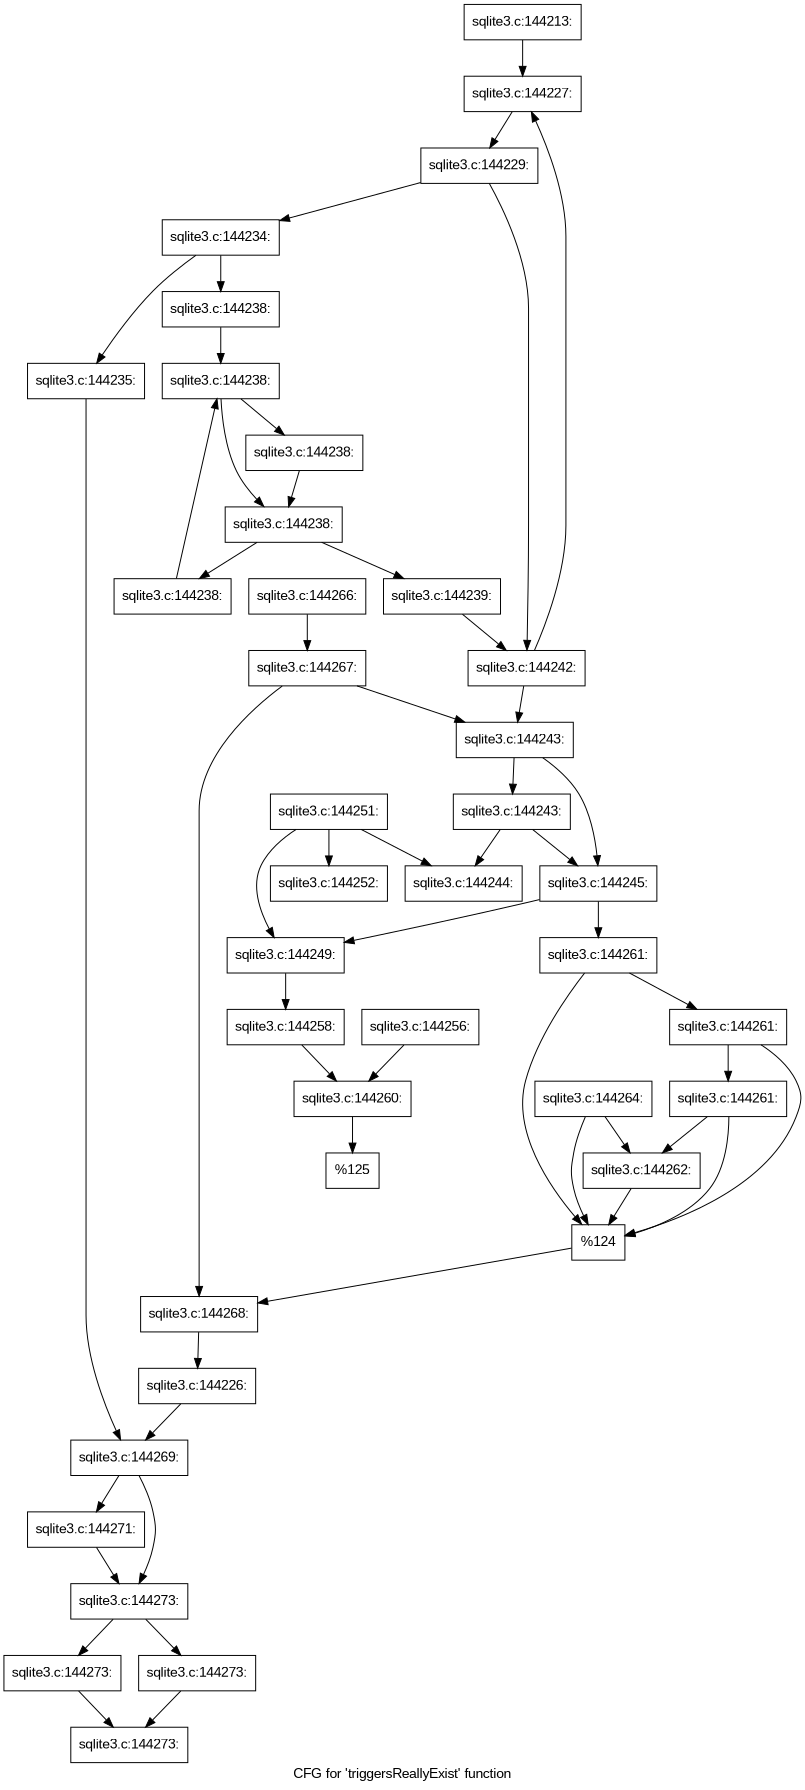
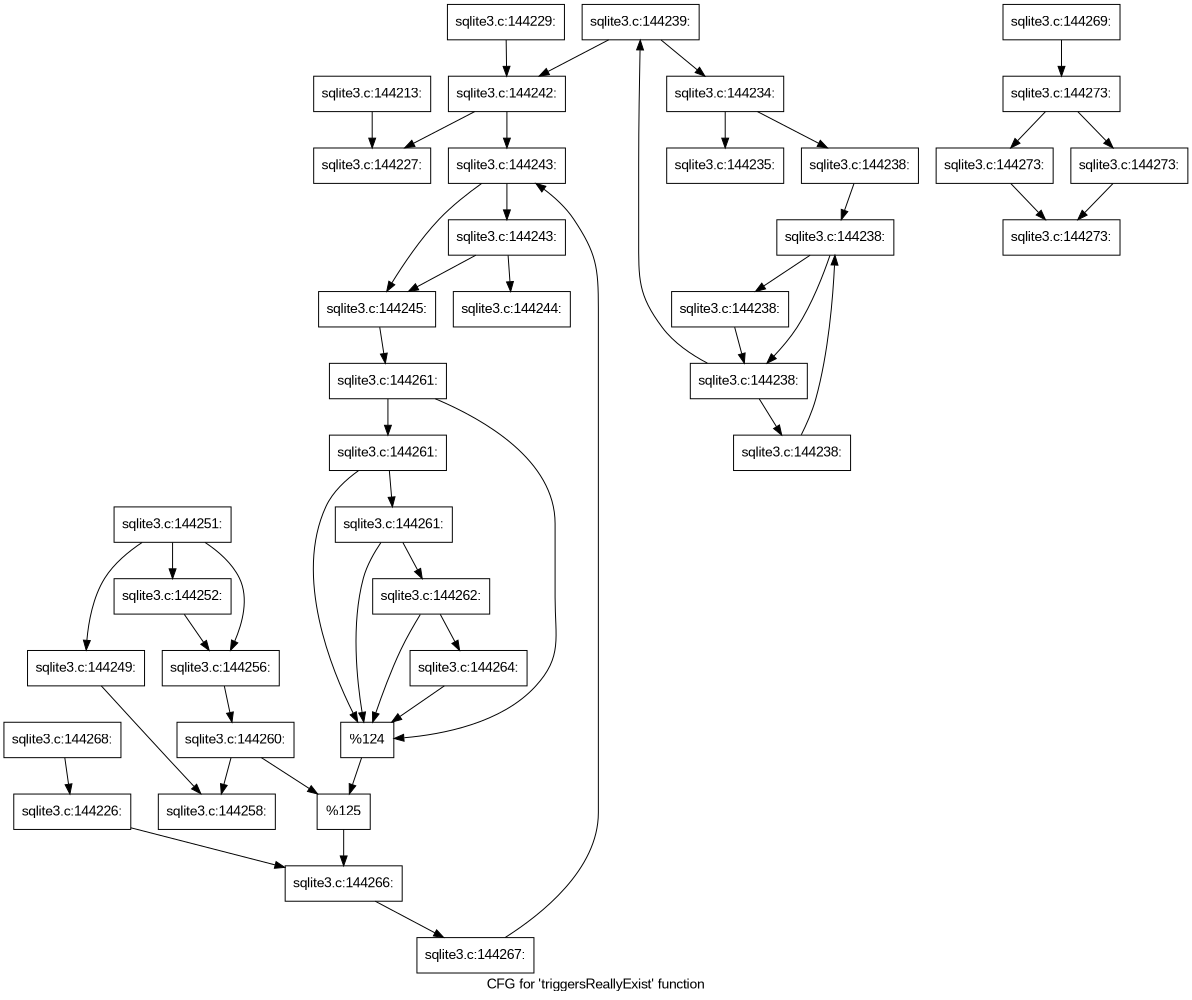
edge "sqlite3.c:144227:" -> "sqlite3.c:144229:": removed
edge "sqlite3.c:144229:" -> "sqlite3.c:144234:": now "sqlite3.c:144239:" -> "sqlite3.c:144234:"
edge "sqlite3.c:144252:" -> "sqlite3.c:144256:": added
edge "%125" -> "sqlite3.c:144266:": added
edge "sqlite3.c:144251:" -> "sqlite3.c:144244:": now "sqlite3.c:144251:" -> "sqlite3.c:144256:"
edge "sqlite3.c:144235:" -> "sqlite3.c:144269:": removed
edge "sqlite3.c:144245:" -> "sqlite3.c:144249:": removed
edge "sqlite3.c:144267:" -> "sqlite3.c:144268:": removed
edge "sqlite3.c:144258:" -> "sqlite3.c:144260:": reversed
edge "sqlite3.c:144264:" -> "sqlite3.c:144262:": reversed
edge "%124" -> "sqlite3.c:144268:": now "%124" -> "%125"
edge "sqlite3.c:144226:" -> "sqlite3.c:144269:": now "sqlite3.c:144226:" -> "sqlite3.c:144266:"
node "sqlite3.c:144271:": removed
